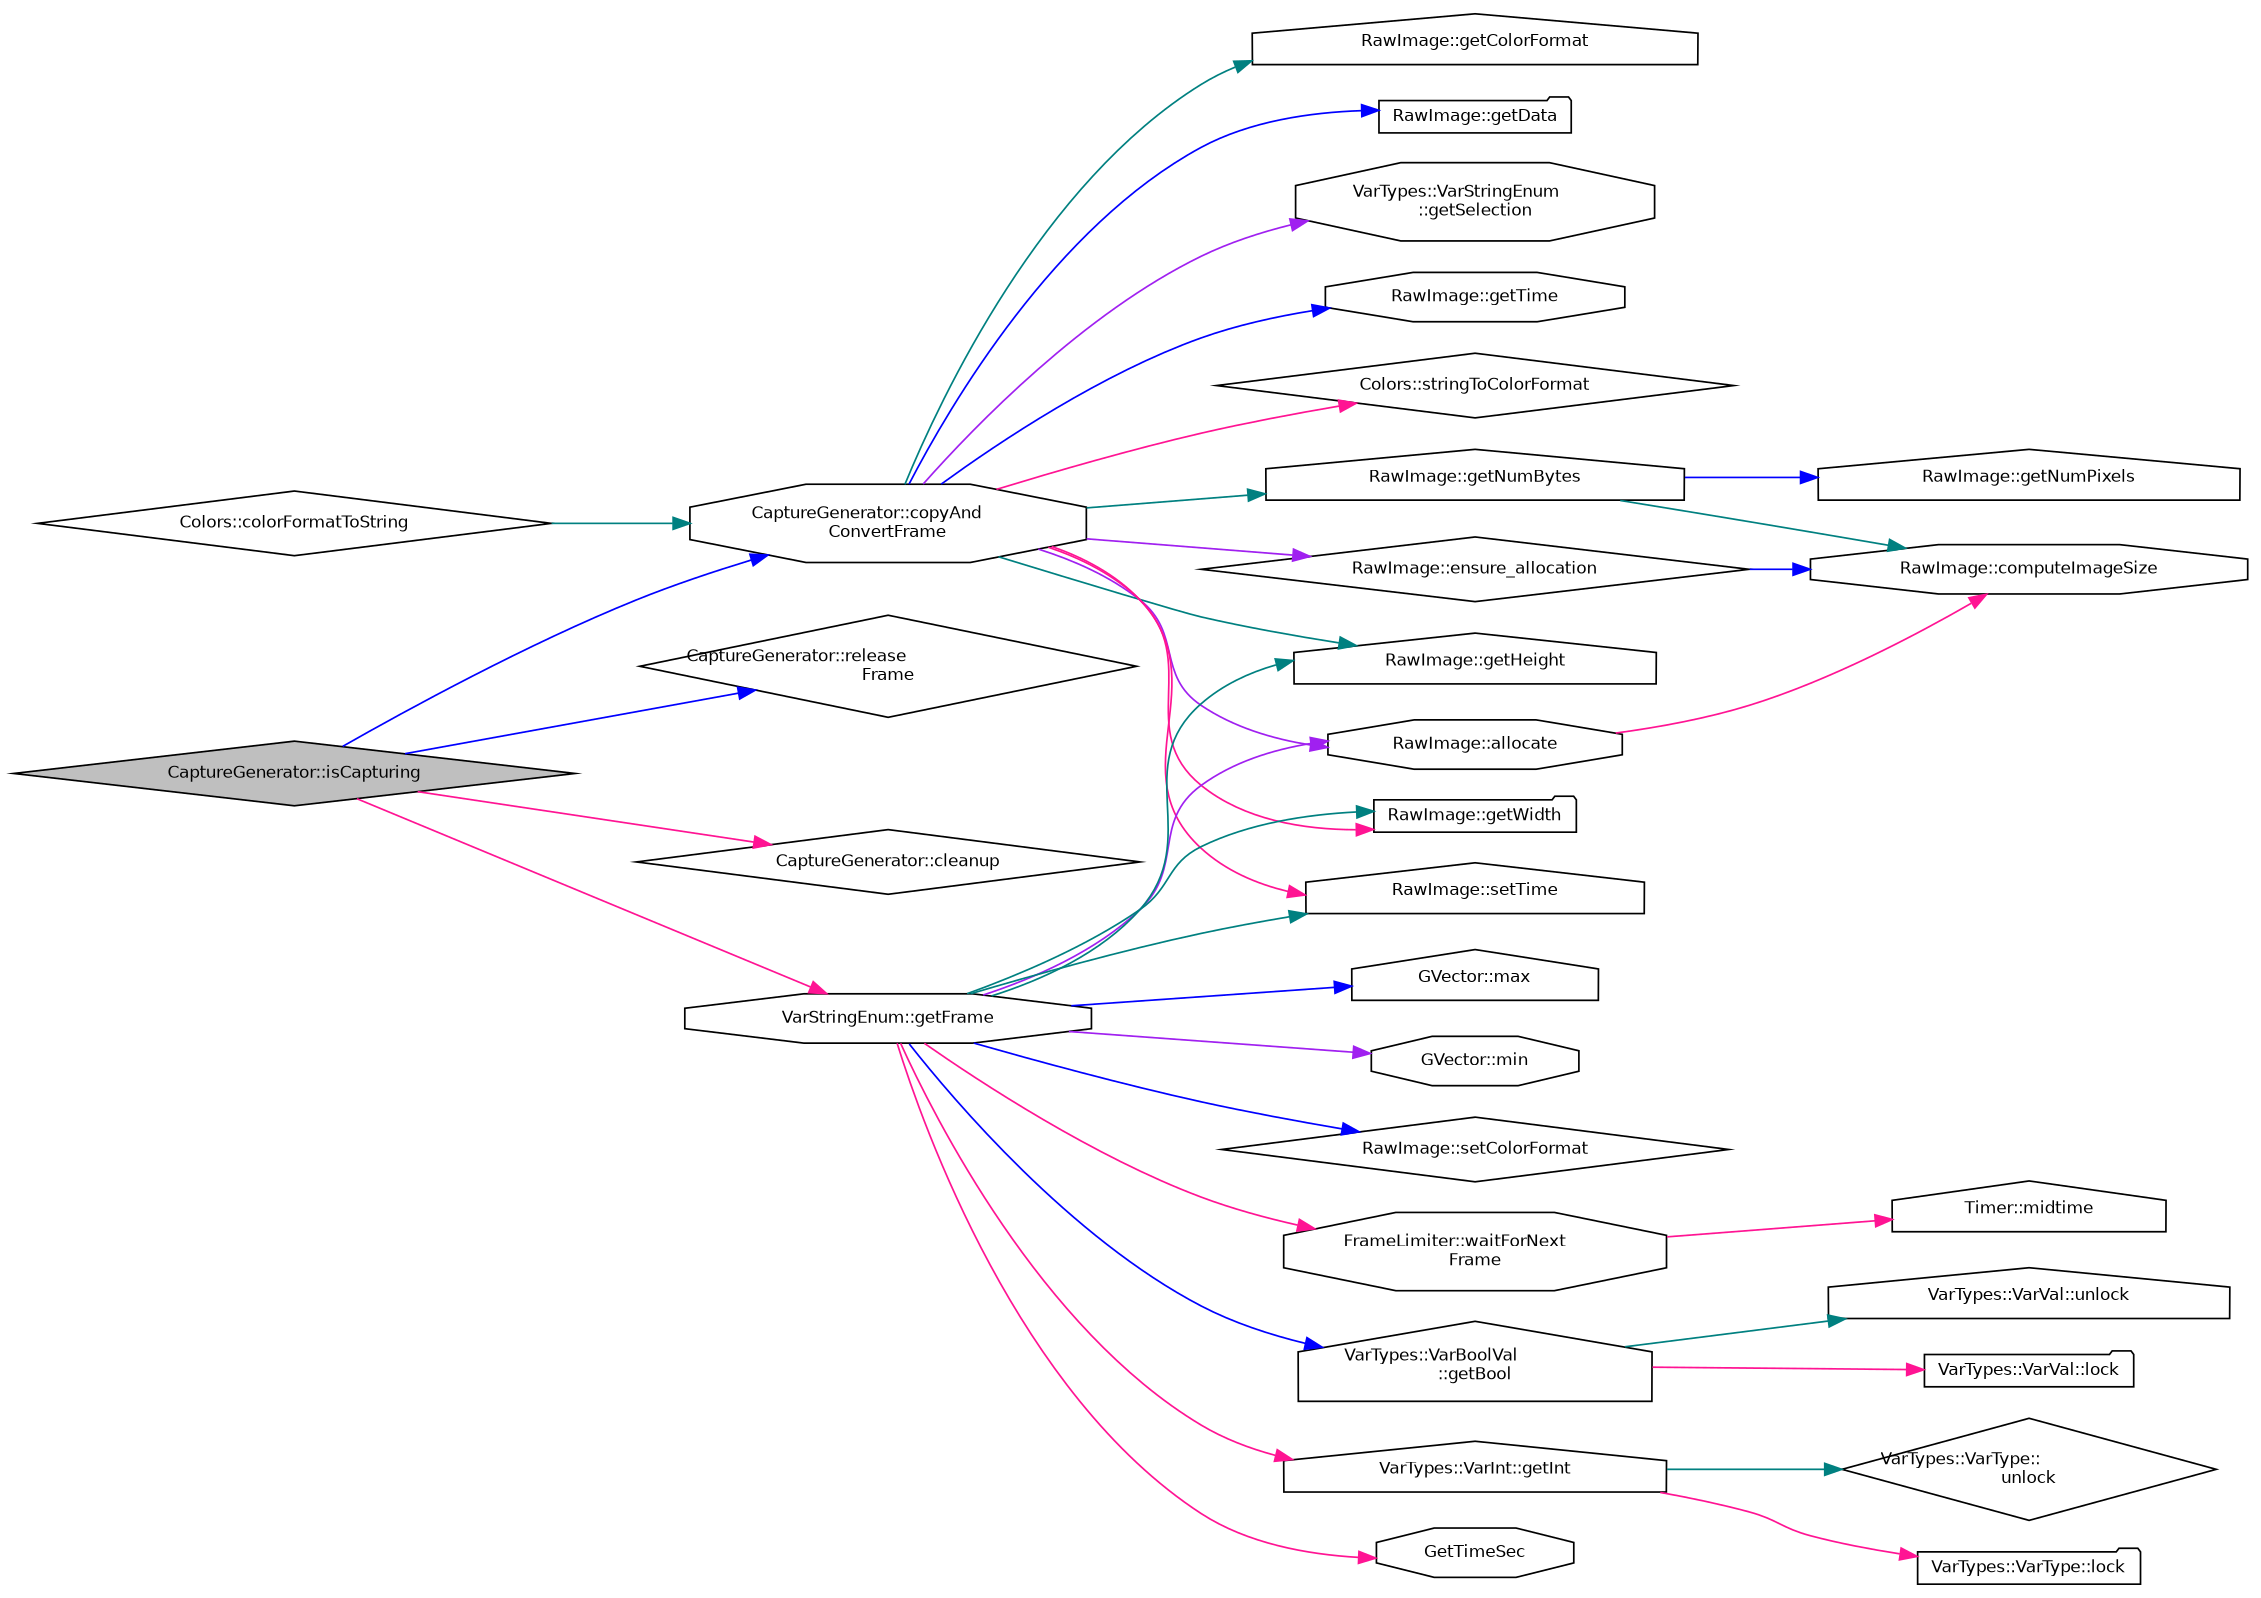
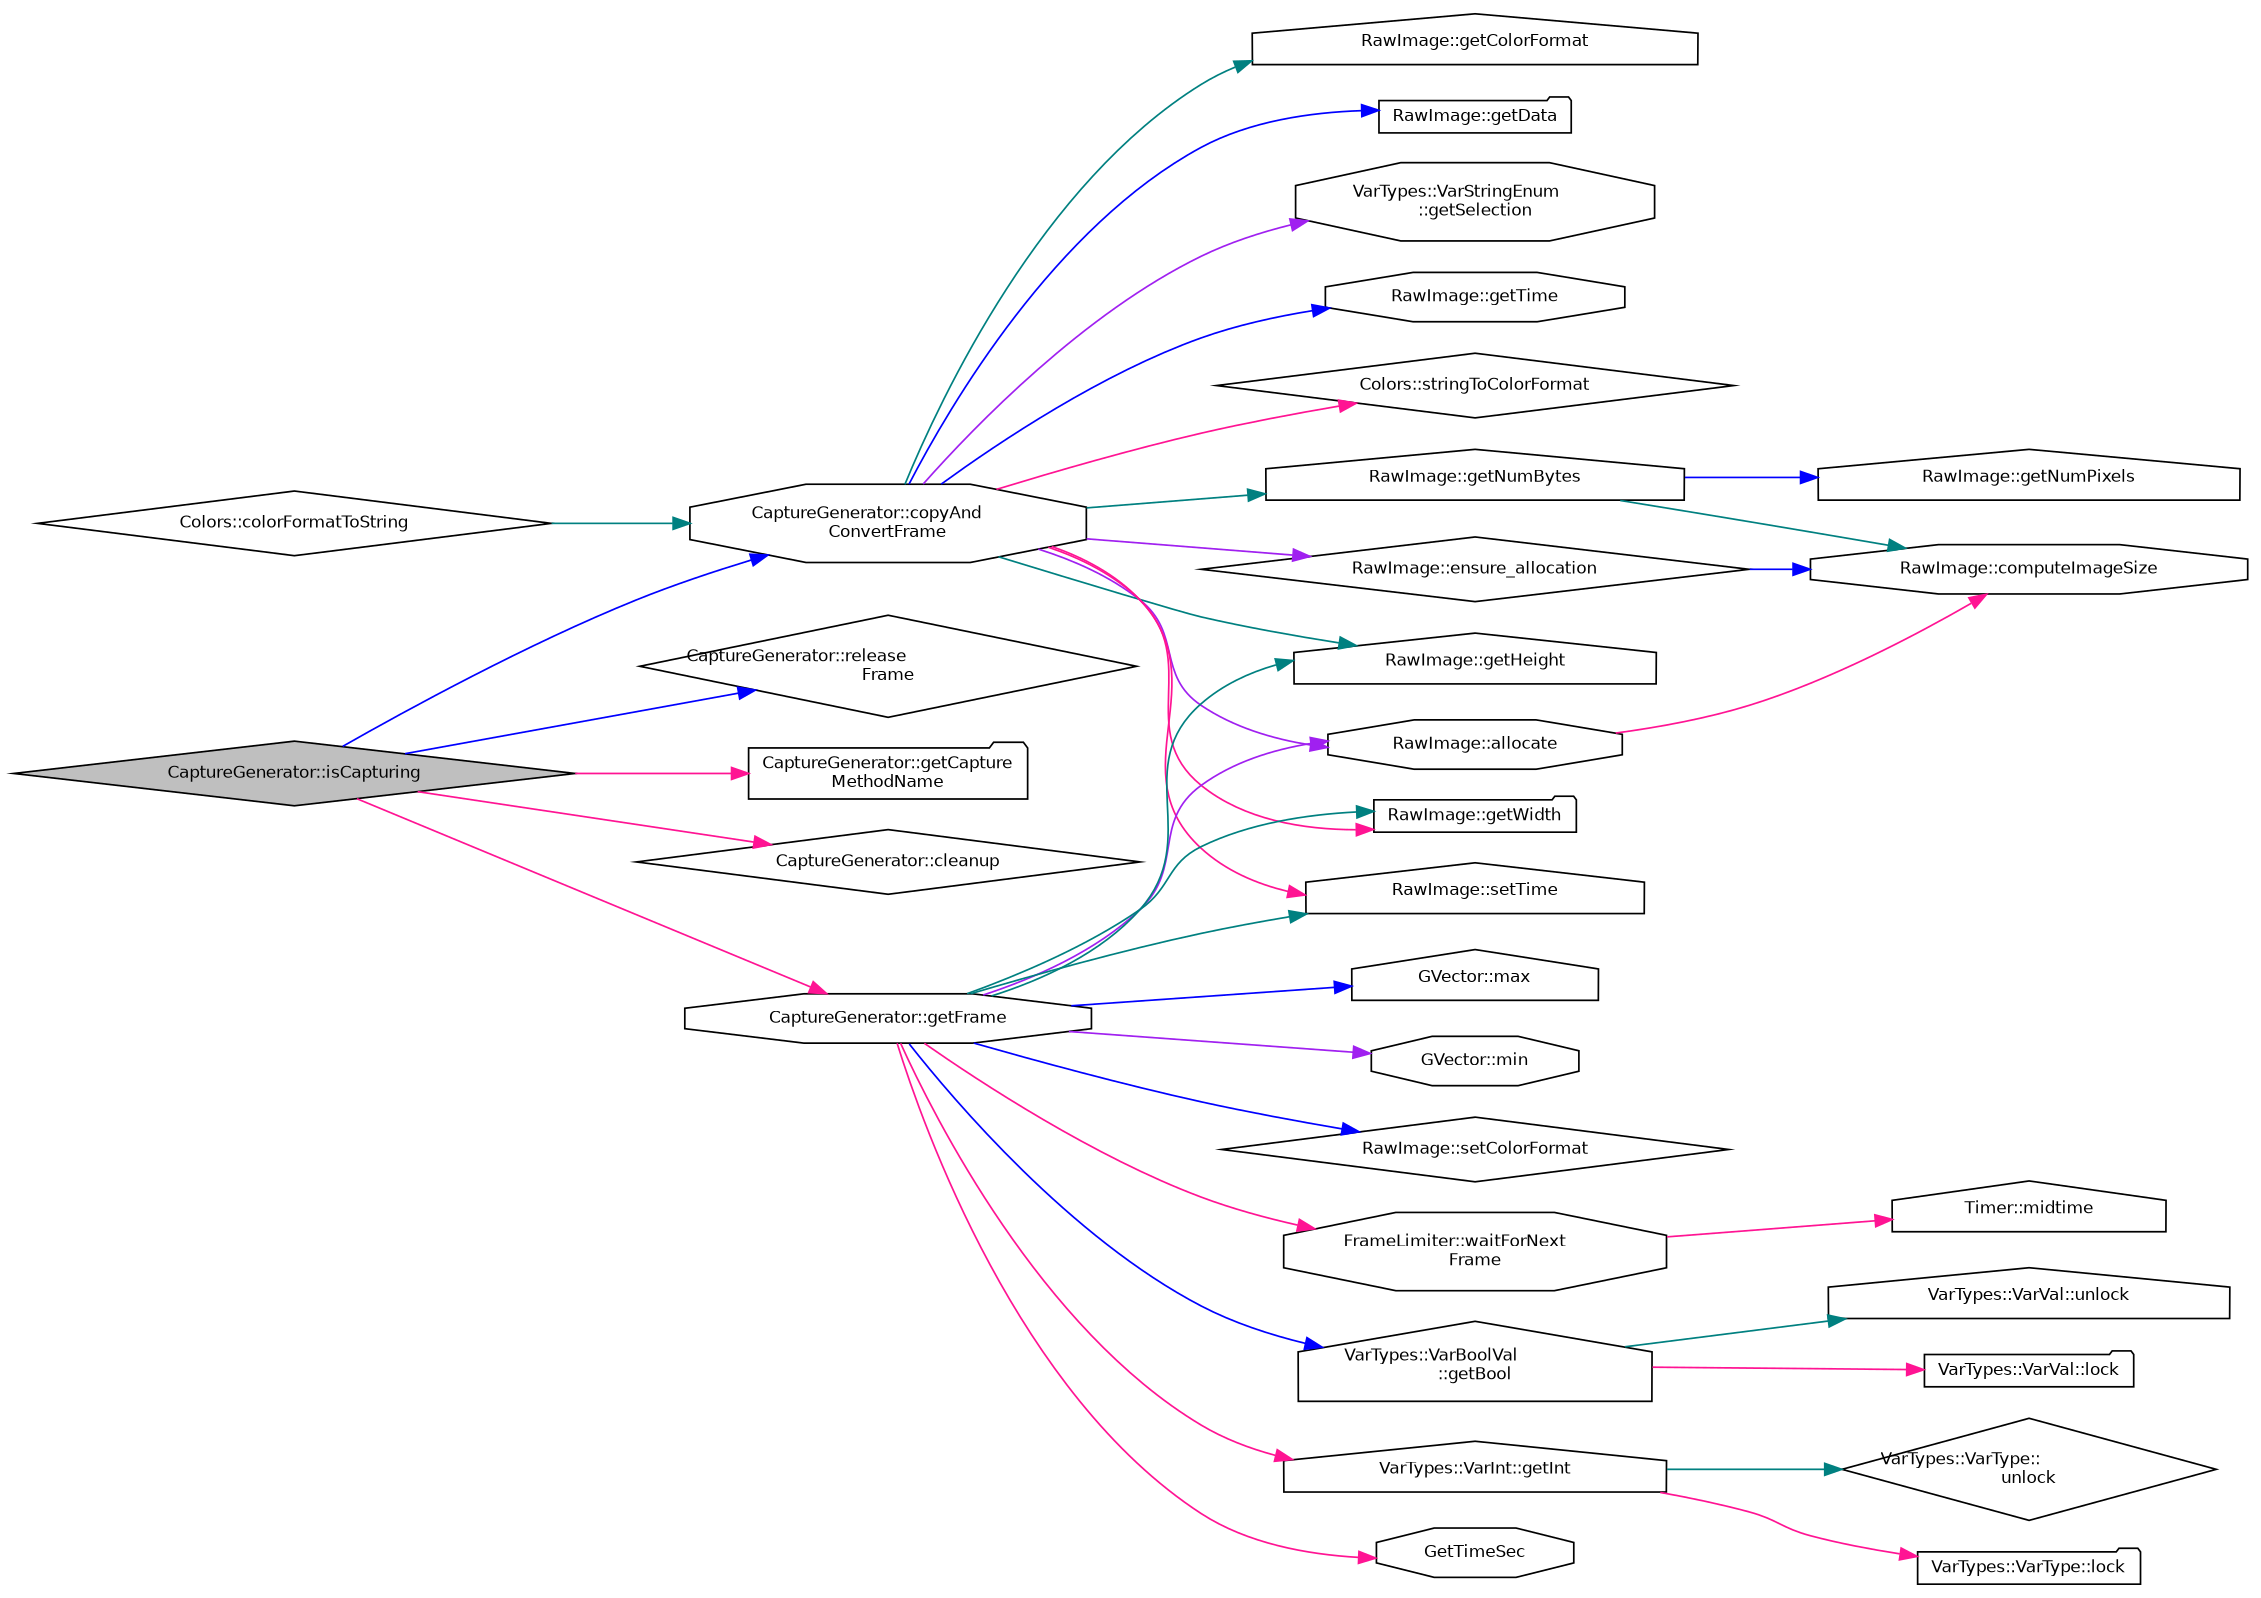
node "CaptureGenerator::getCapture MethodName": added
node "VarStringEnum::getFrame": label "VarStringEnum::getFrame" -> "CaptureGenerator::getFrame"
